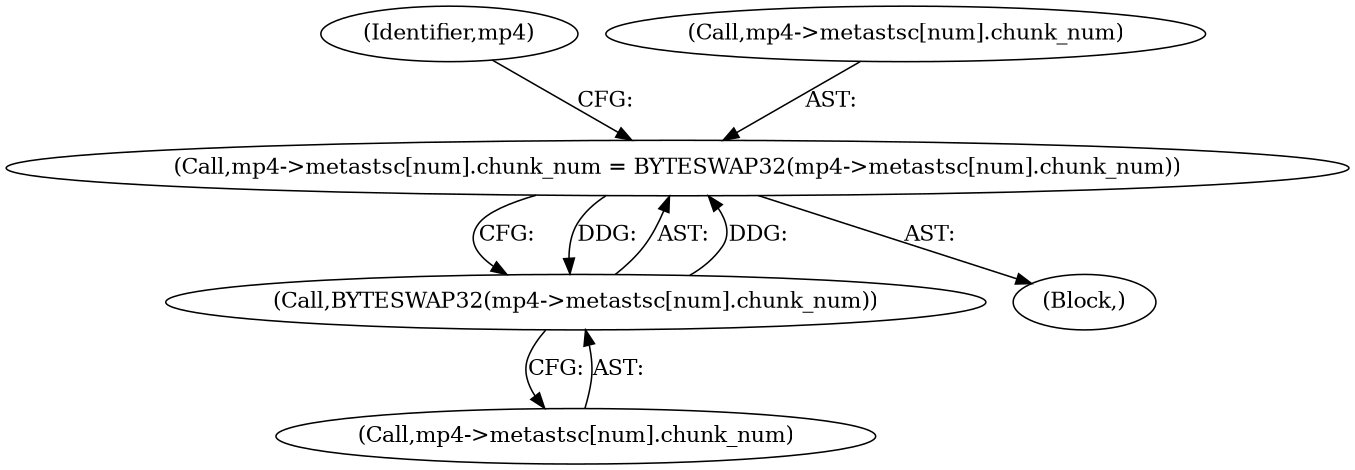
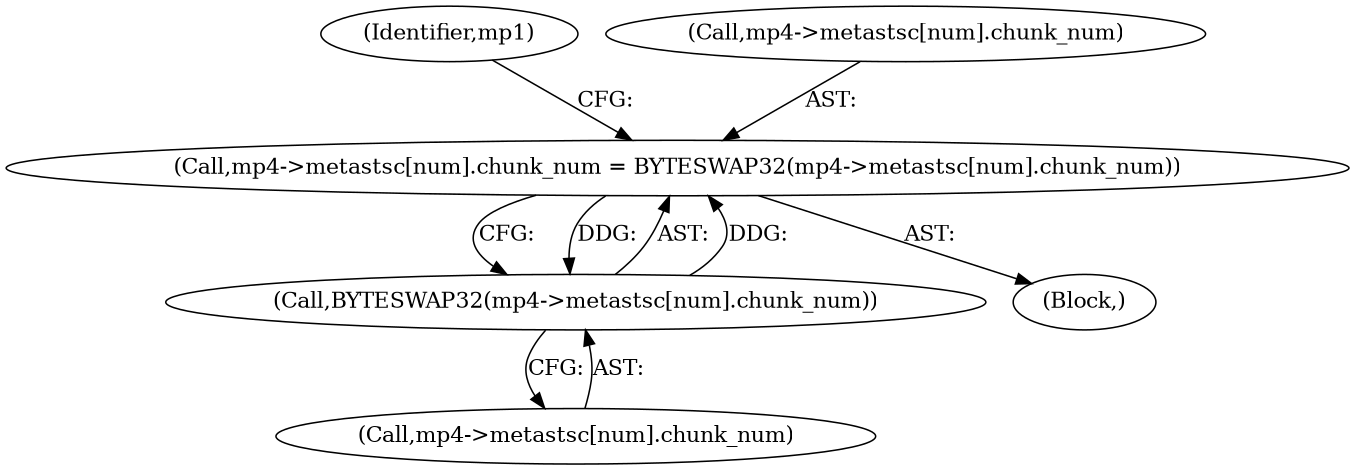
node "(Identifier,mp4)": label "(Identifier,mp4)" -> "(Identifier,mp1)"
